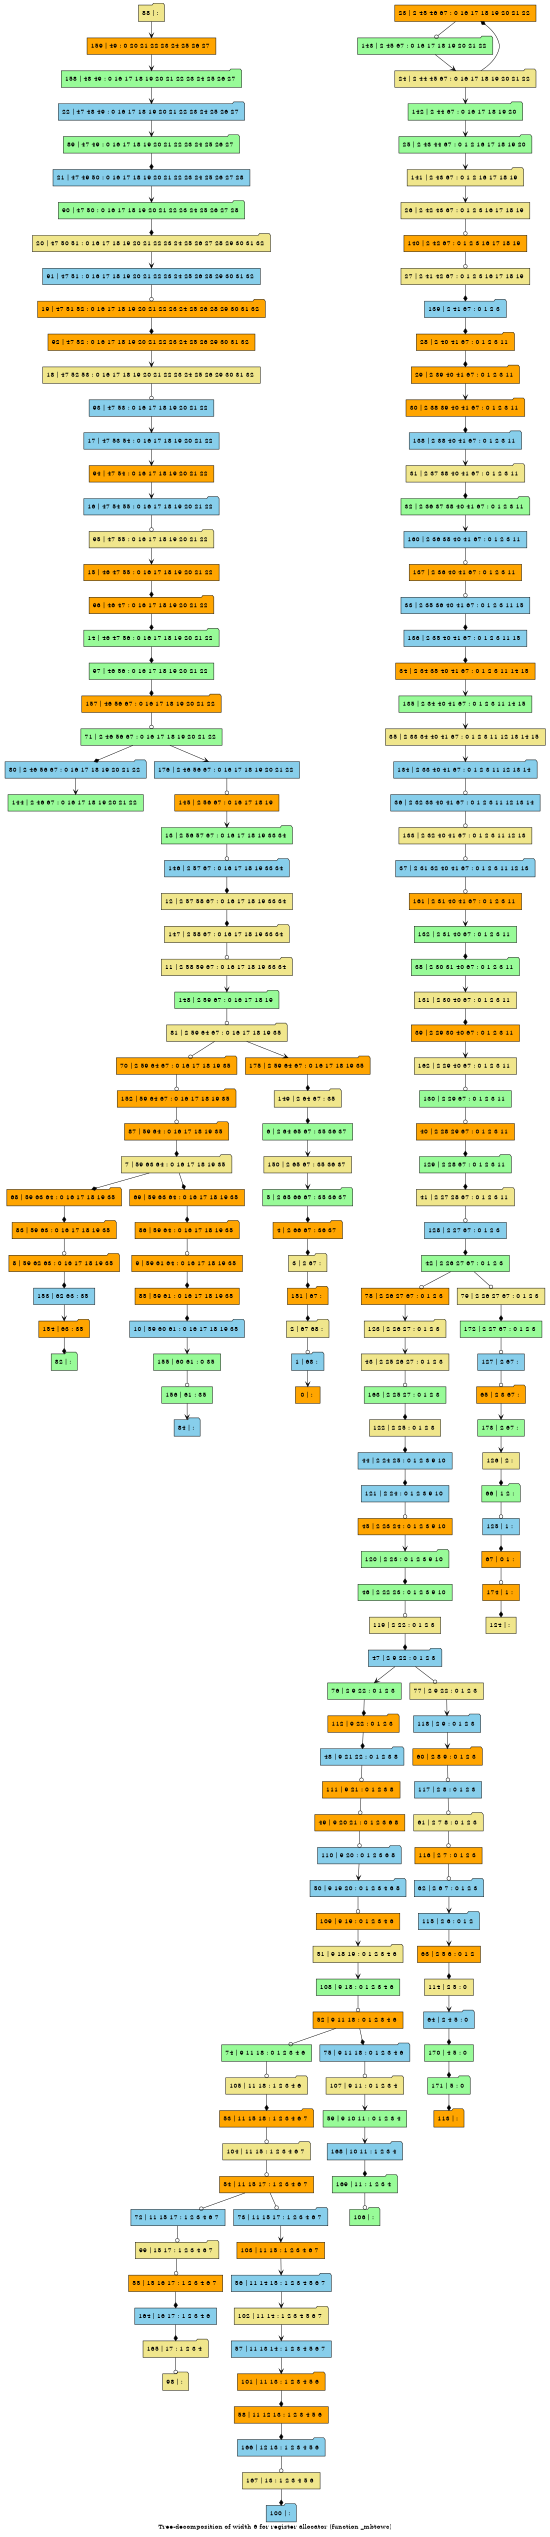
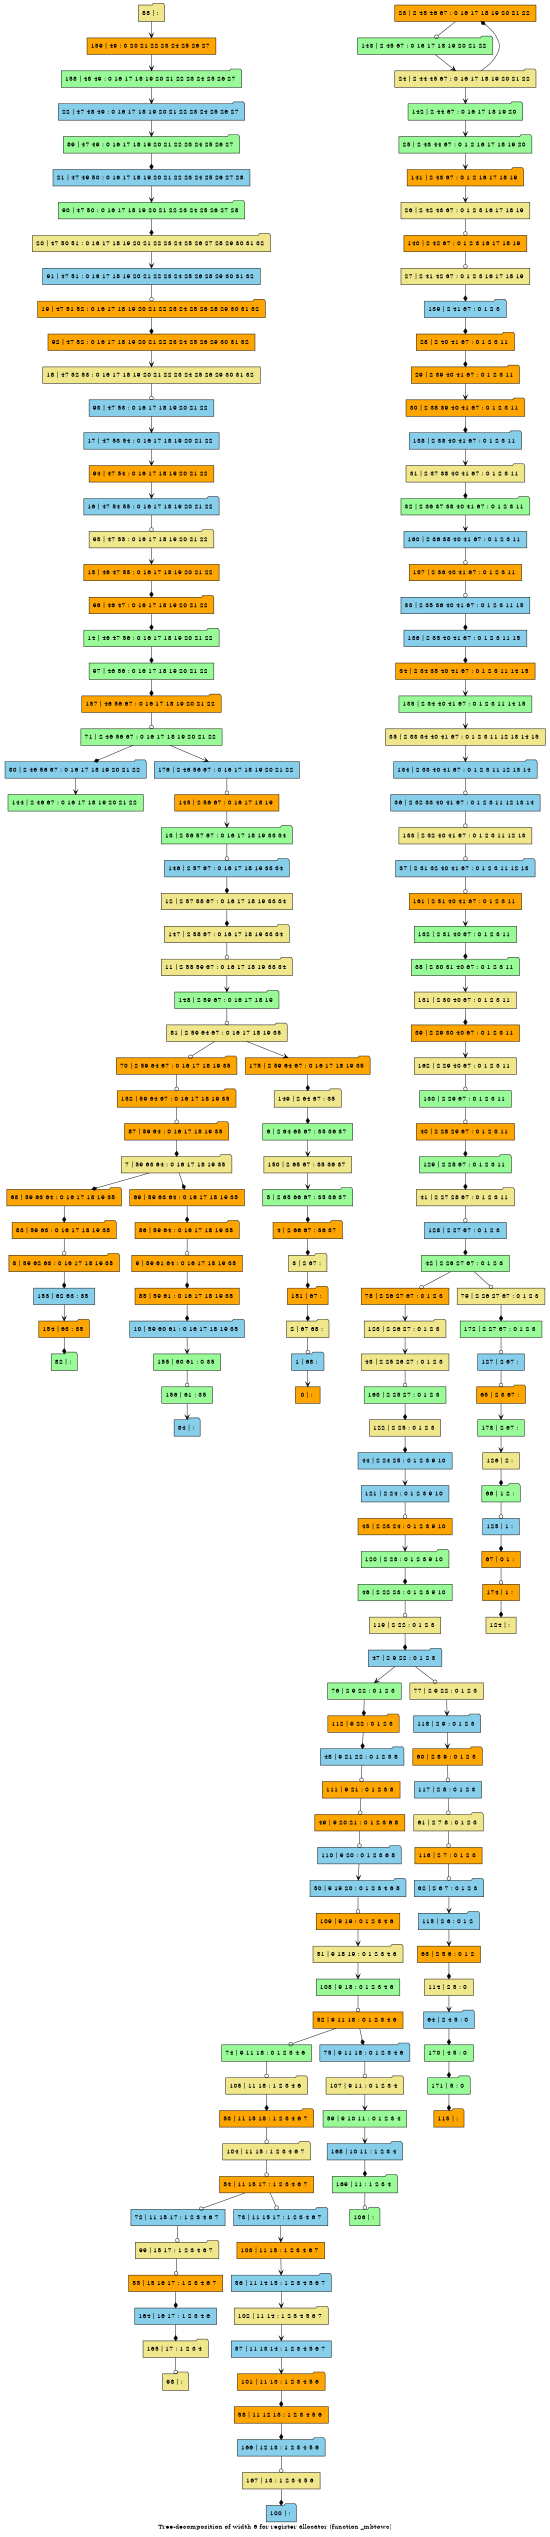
node "141 | 2 43 67 : 0 1 2 16 17 18 19": fillcolor khaki -> orange
edge "44 | 2 24 25 : 0 1 2 3 9 10" -> "121 | 2 24 : 0 1 2 3 9 10": arrowhead diamond -> vee
